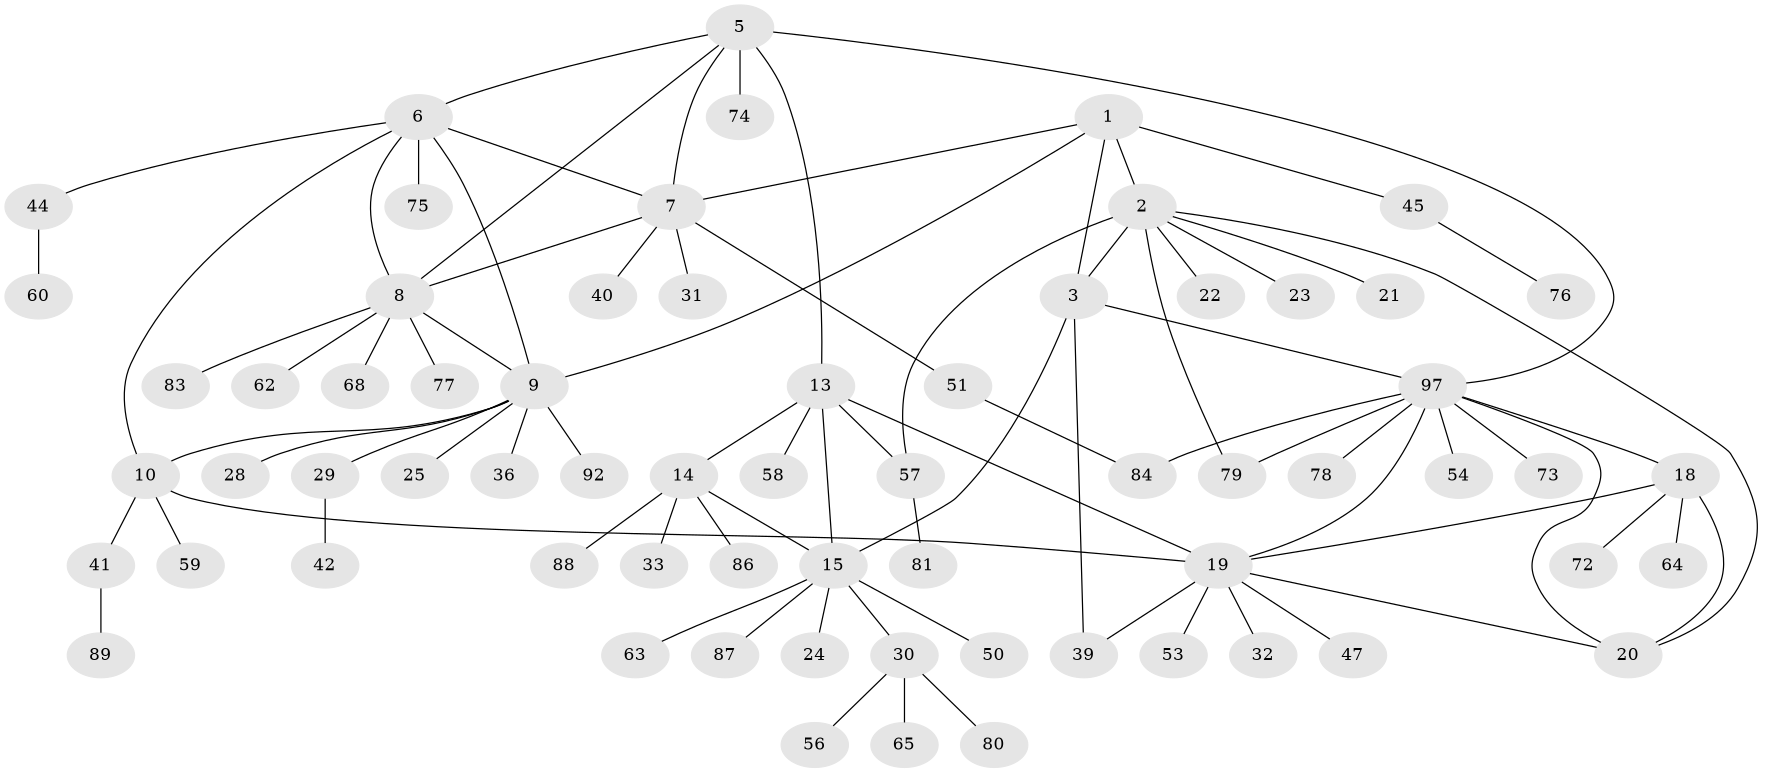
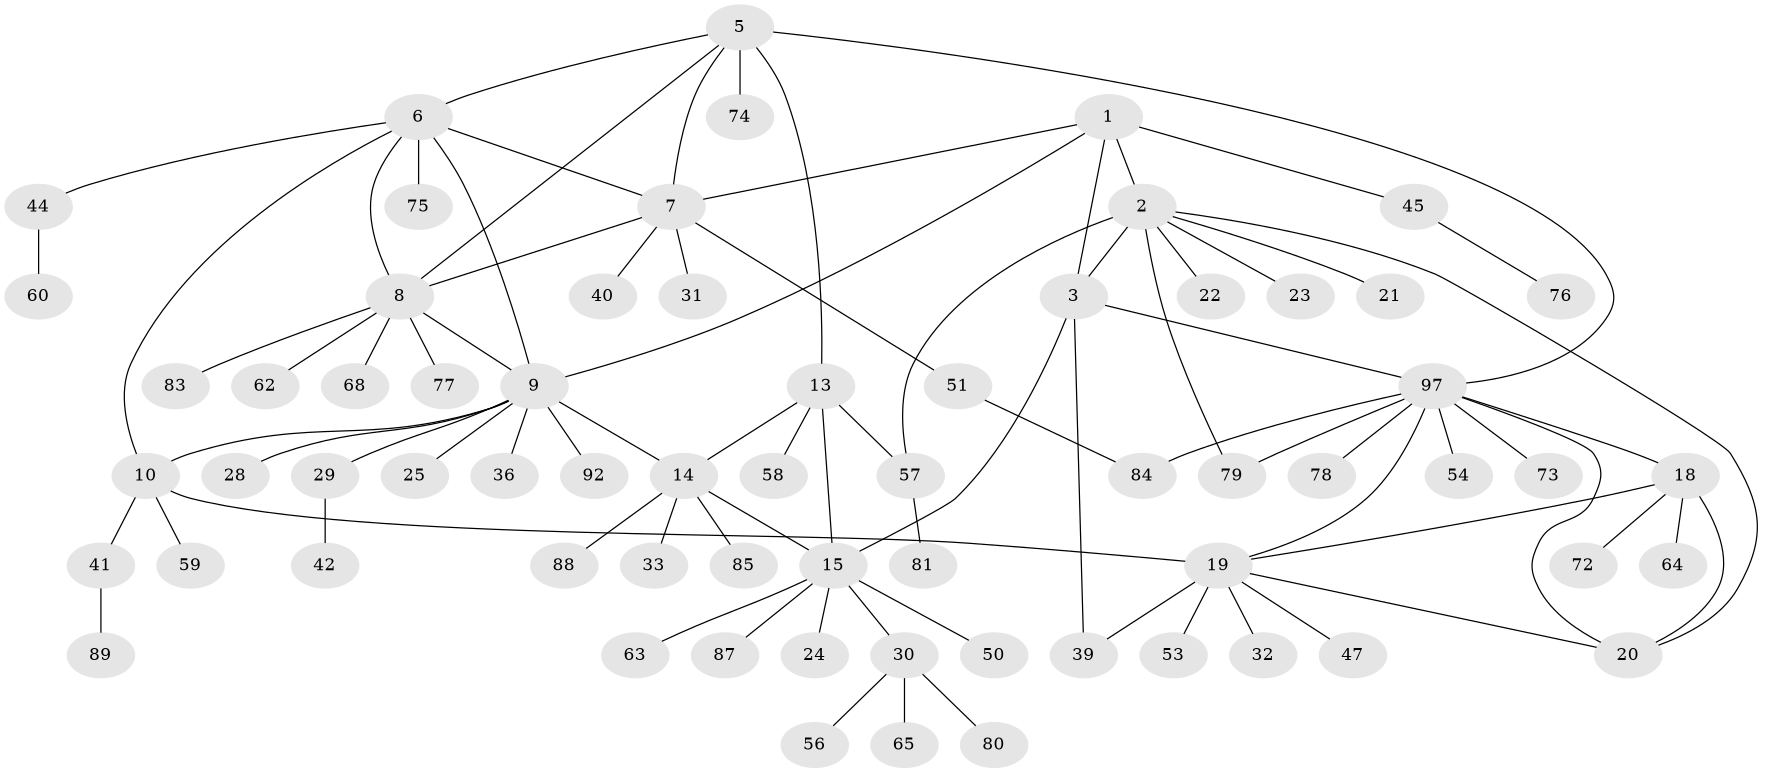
edge "9" -- "14": added
edge "13" -- "19": removed
node "86": label "86" -> "85"
